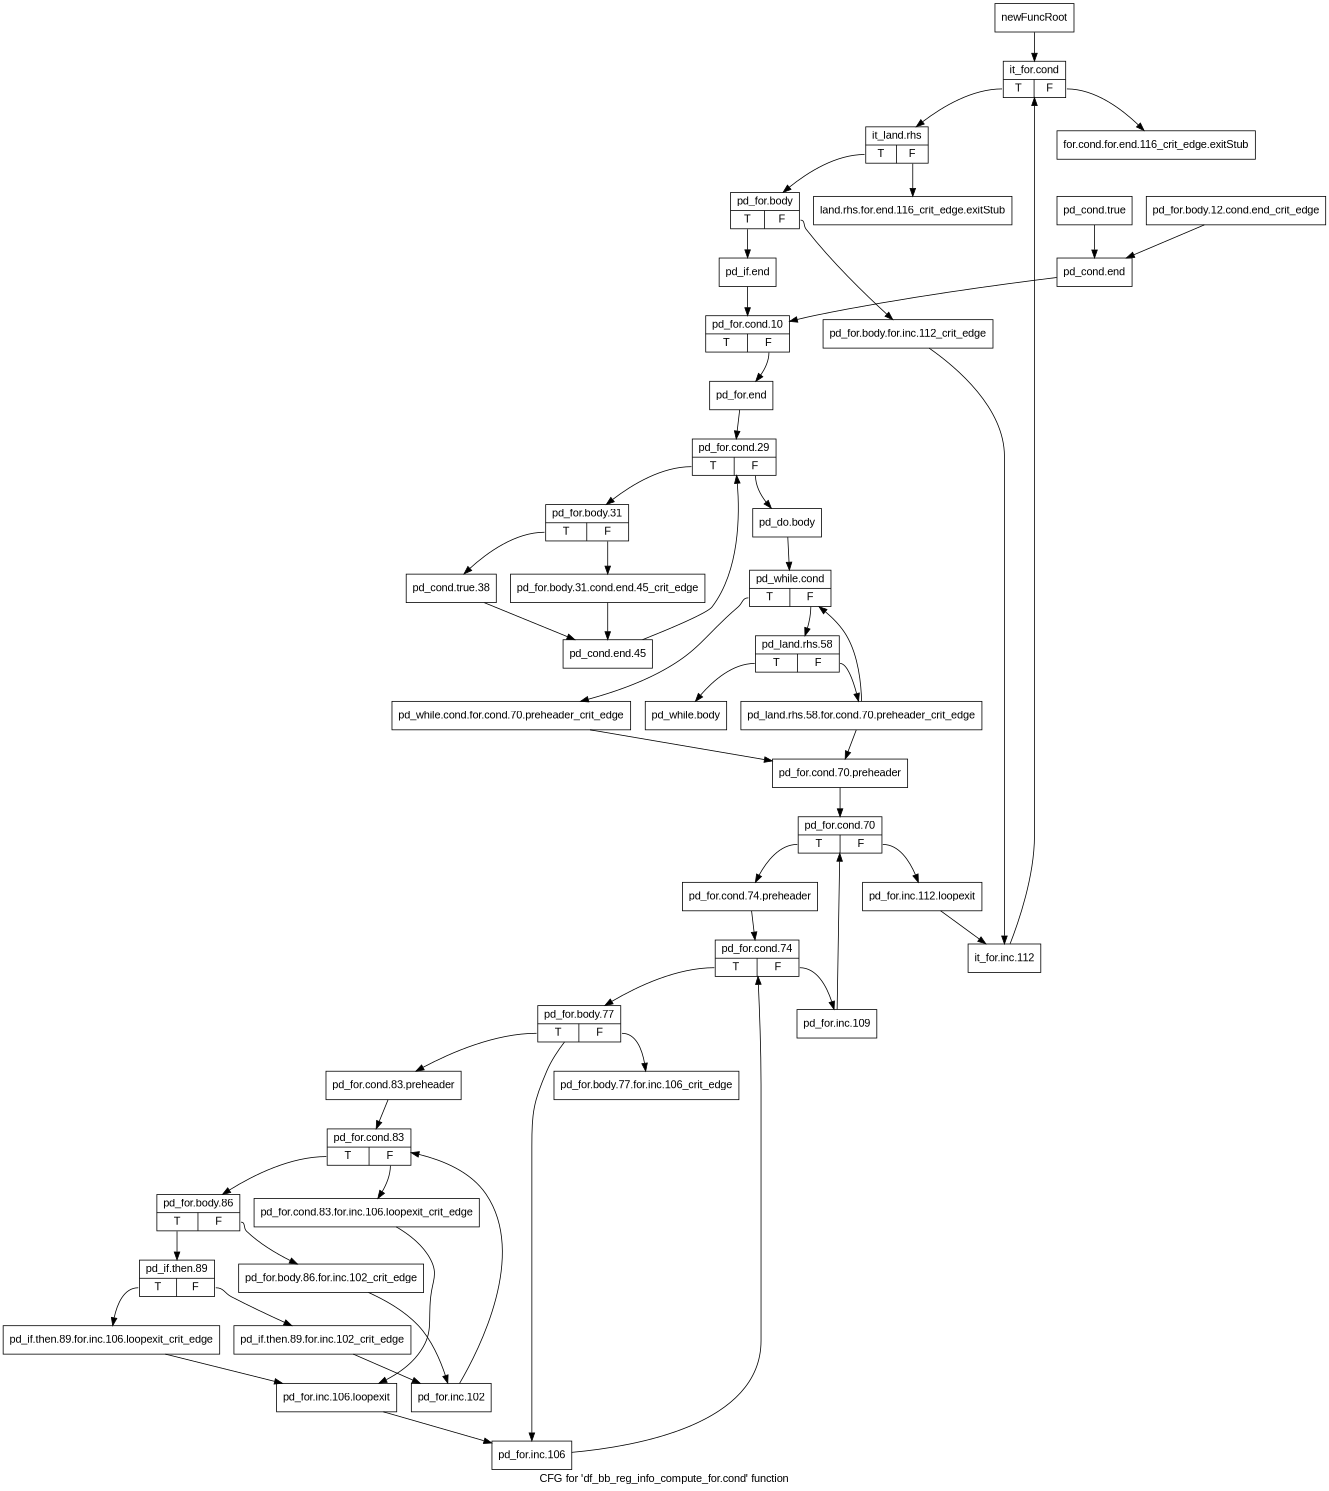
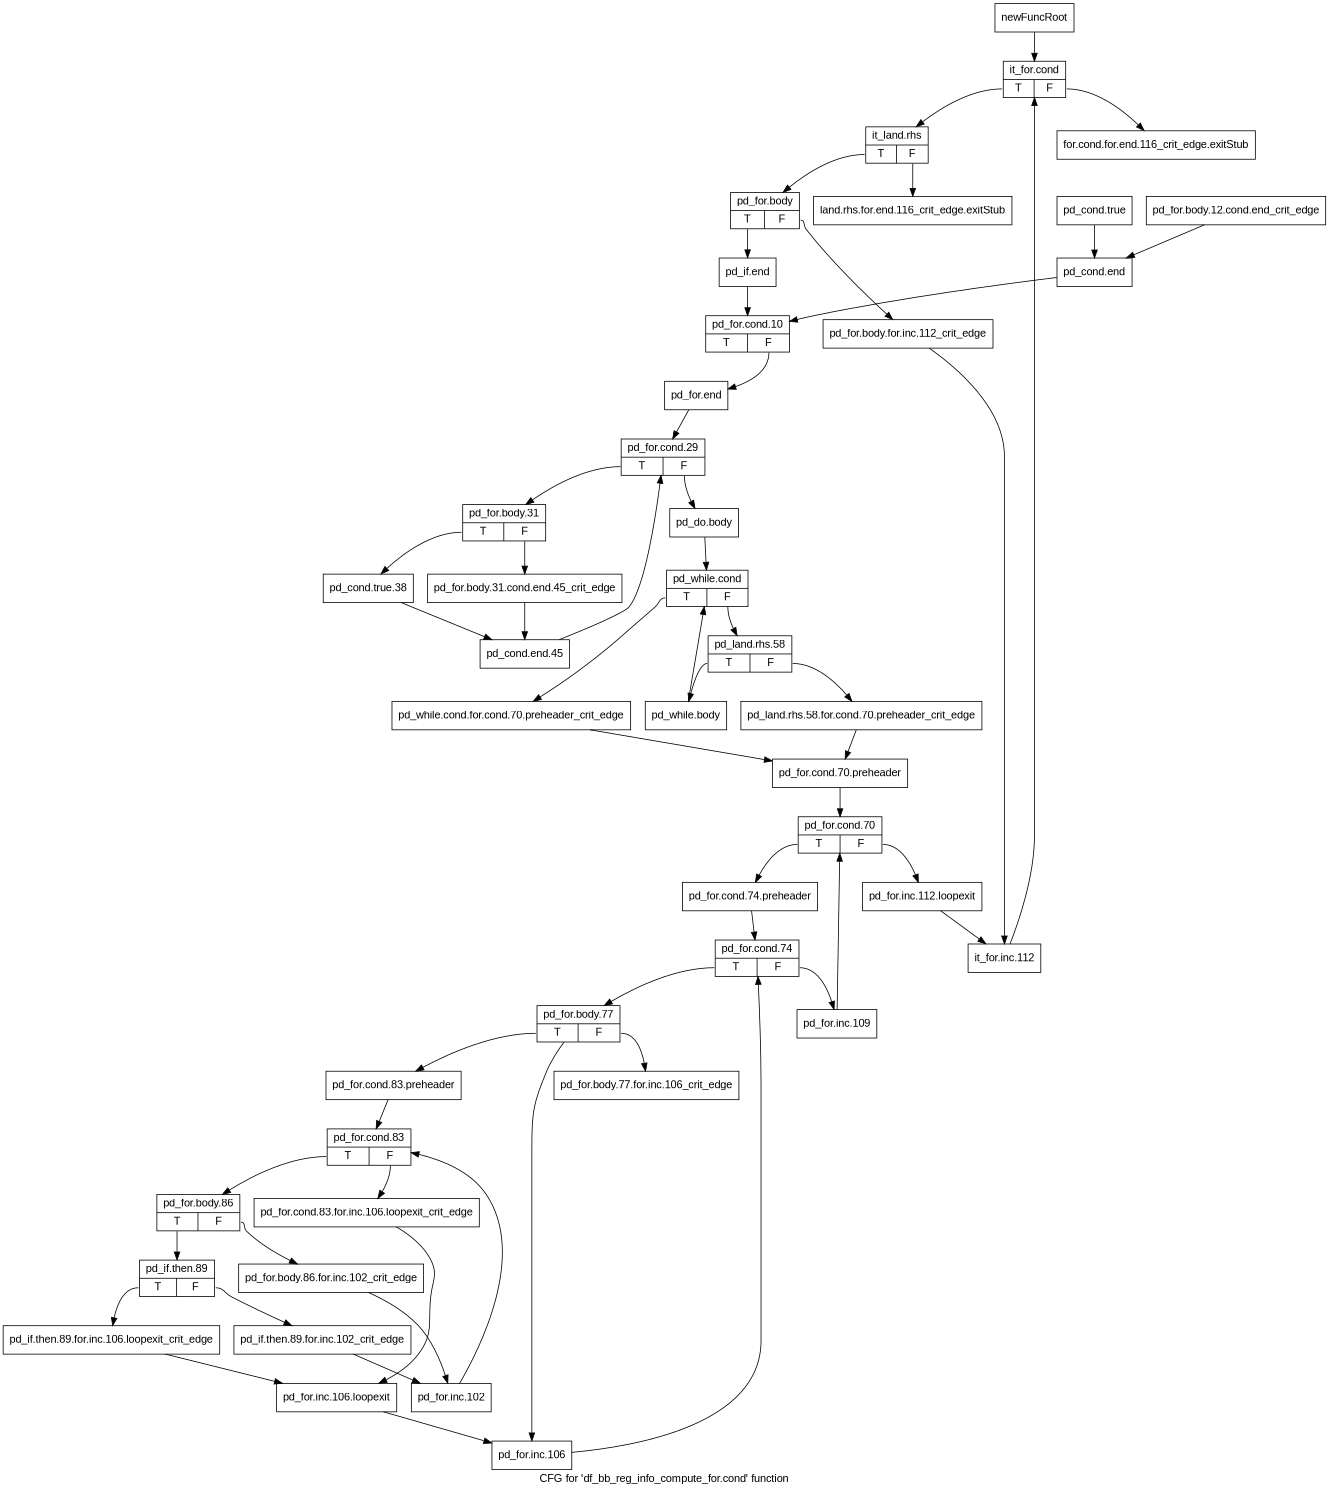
edge "pd_land.rhs.58.for.cond.70.preheader_crit_edge" -> "pd_while.cond": now "pd_while.body" -> "pd_while.cond"
